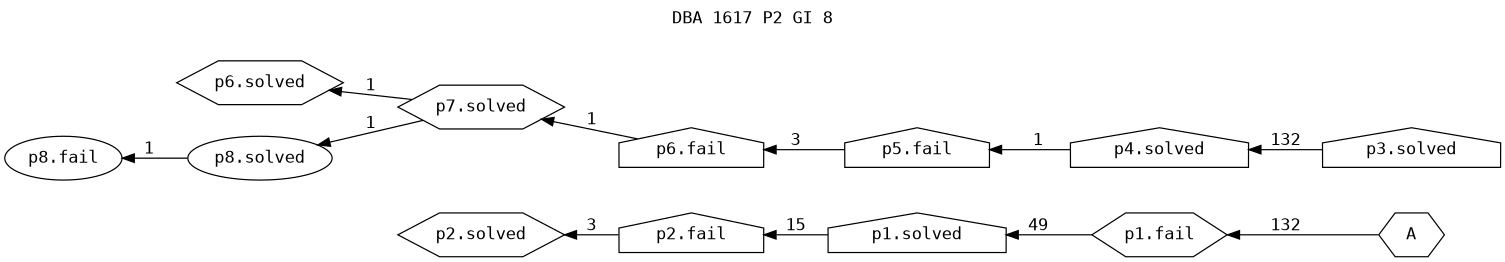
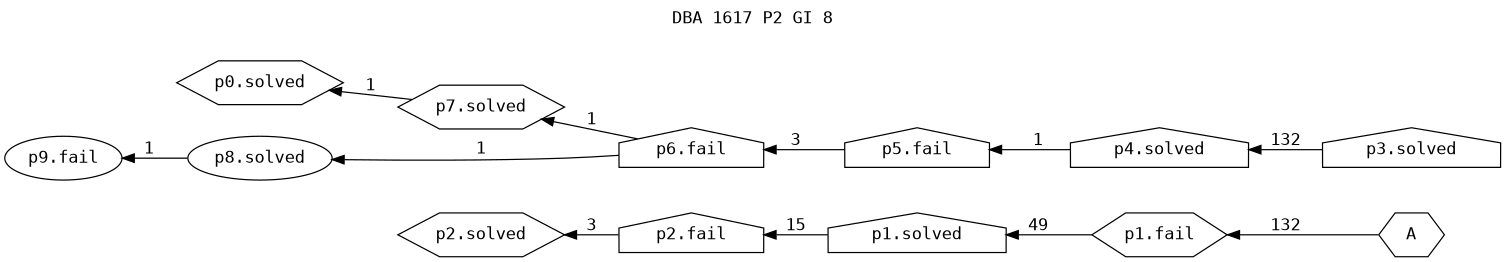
node "p6.solved": label "p6.solved" -> "p0.solved"
edge "p7.solved" -> "p8.solved": now "p6.fail" -> "p8.solved"
node "p8.fail": label "p8.fail" -> "p9.fail"
